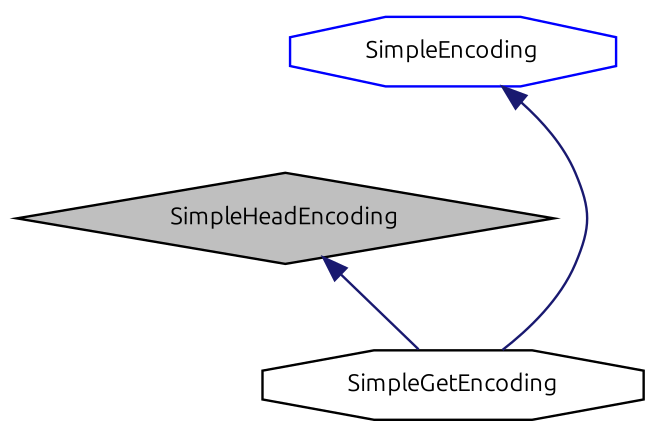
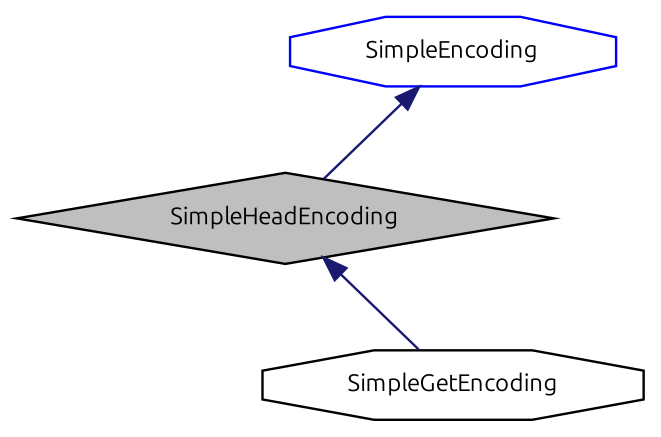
edge "SimpleGetEncoding" -> "SimpleEncoding": now "SimpleHeadEncoding" -> "SimpleEncoding"
